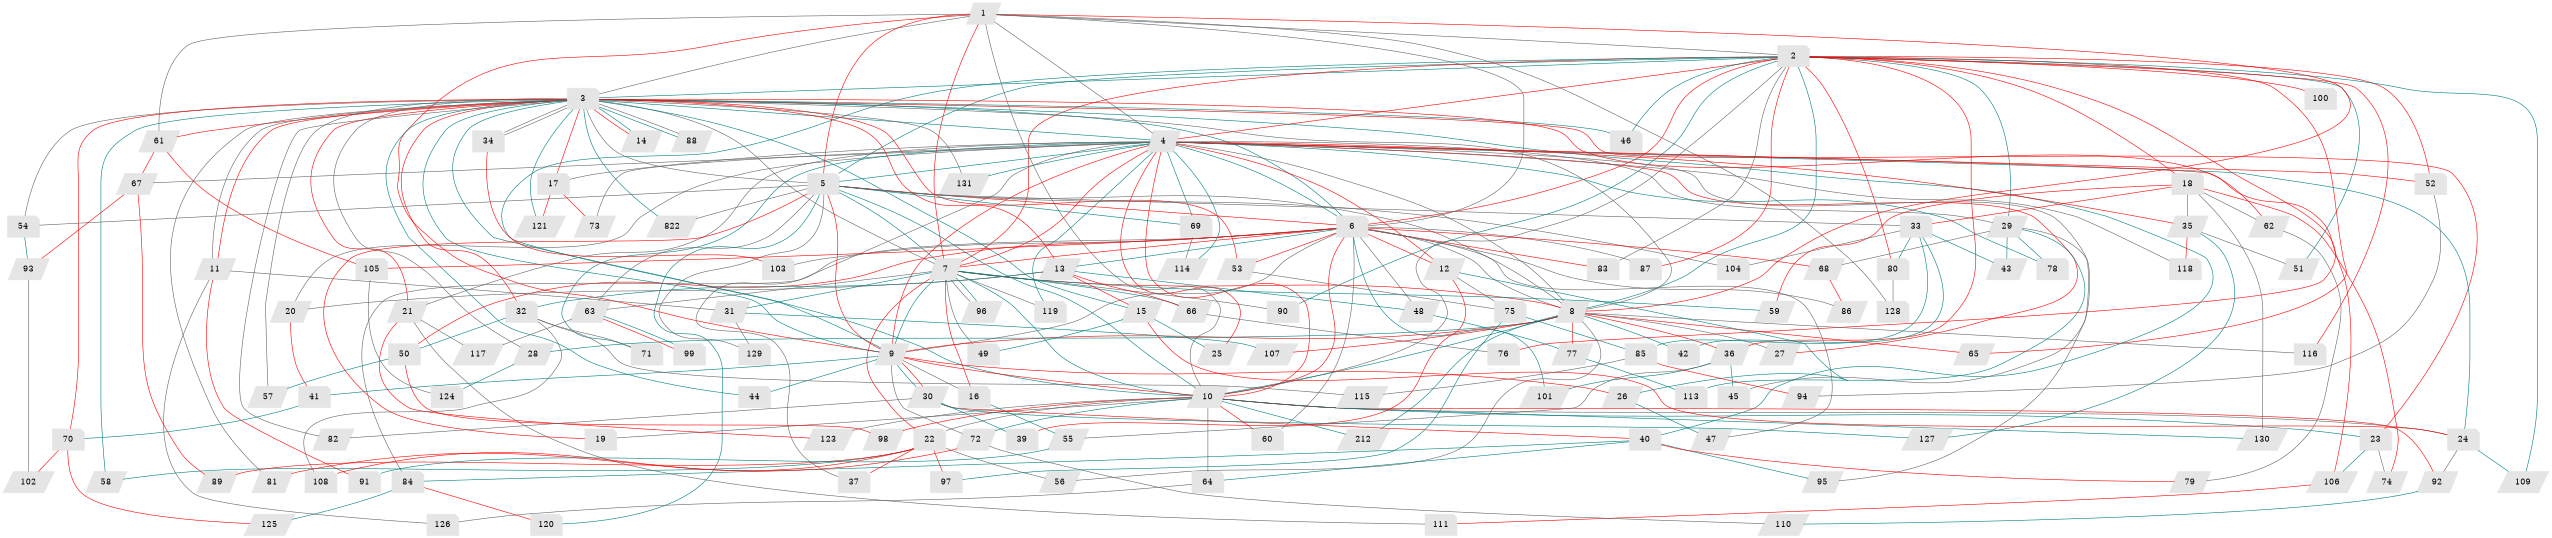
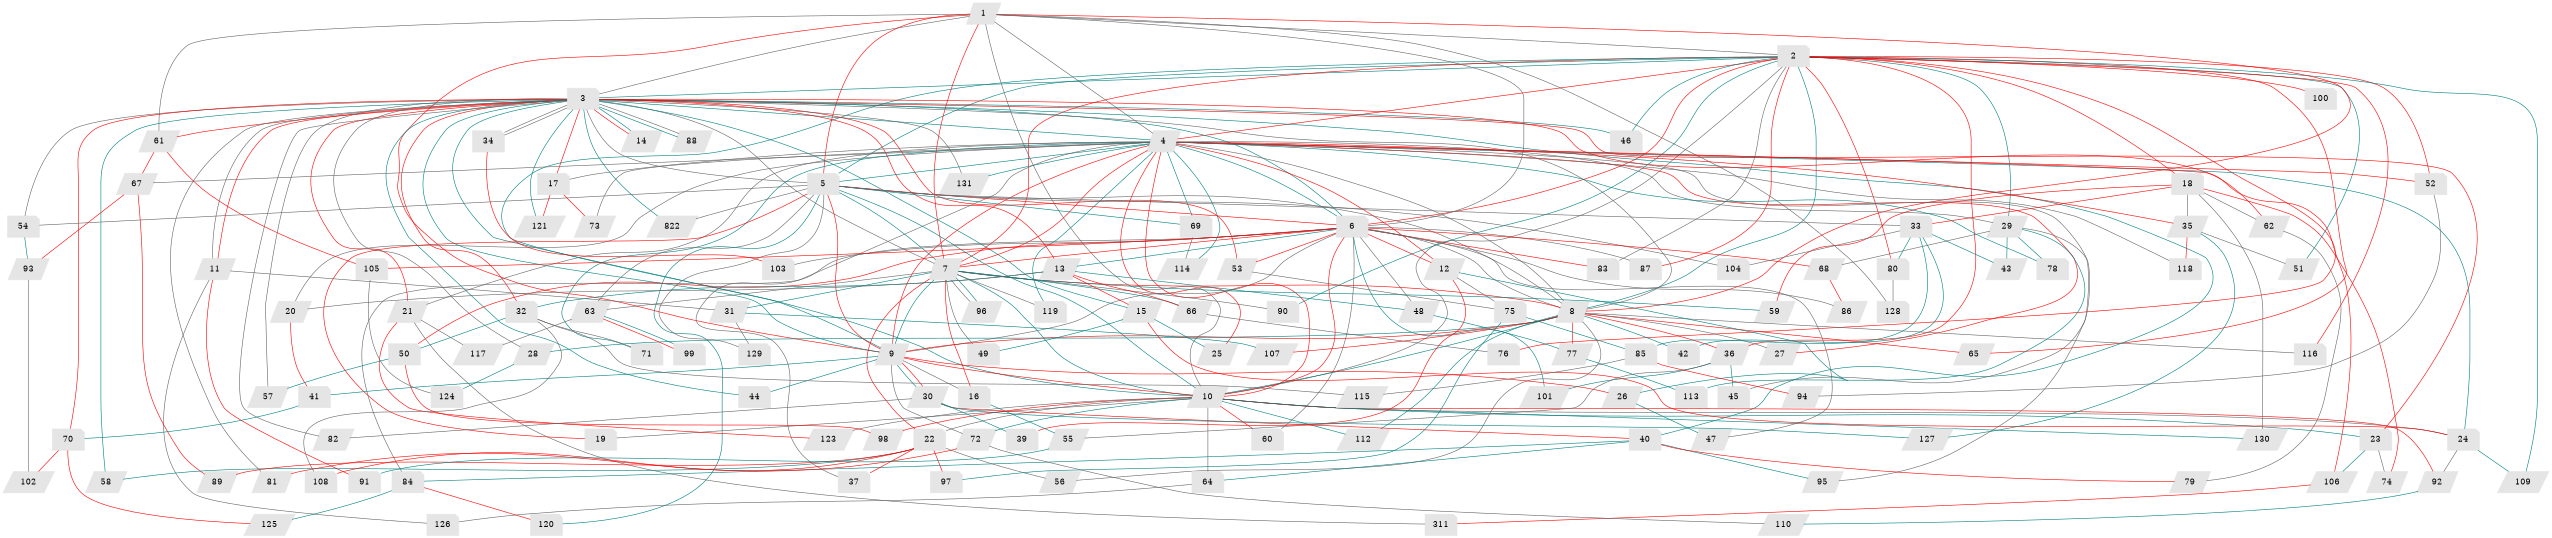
node "212": label "212" -> "112"
node "111": label "111" -> "311"
